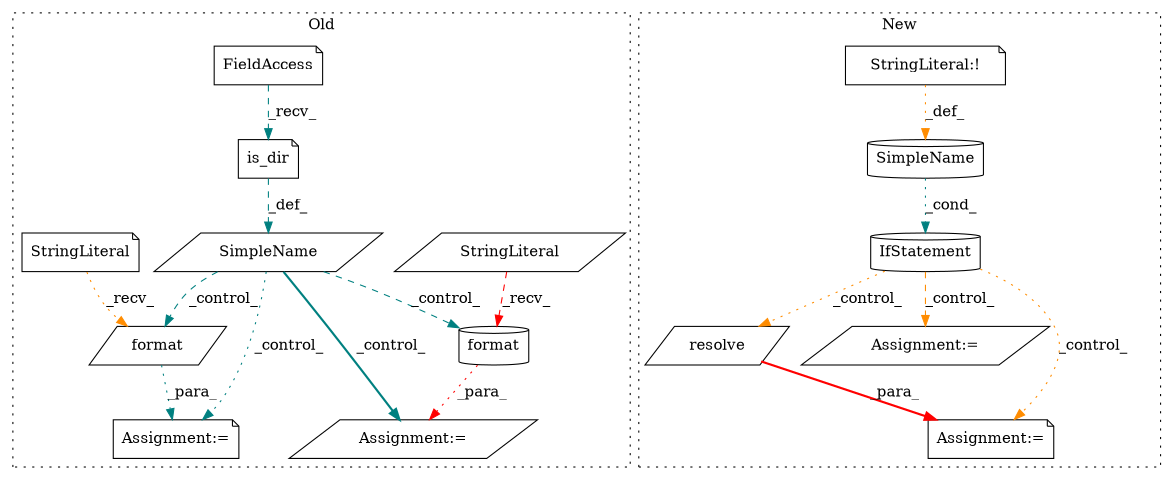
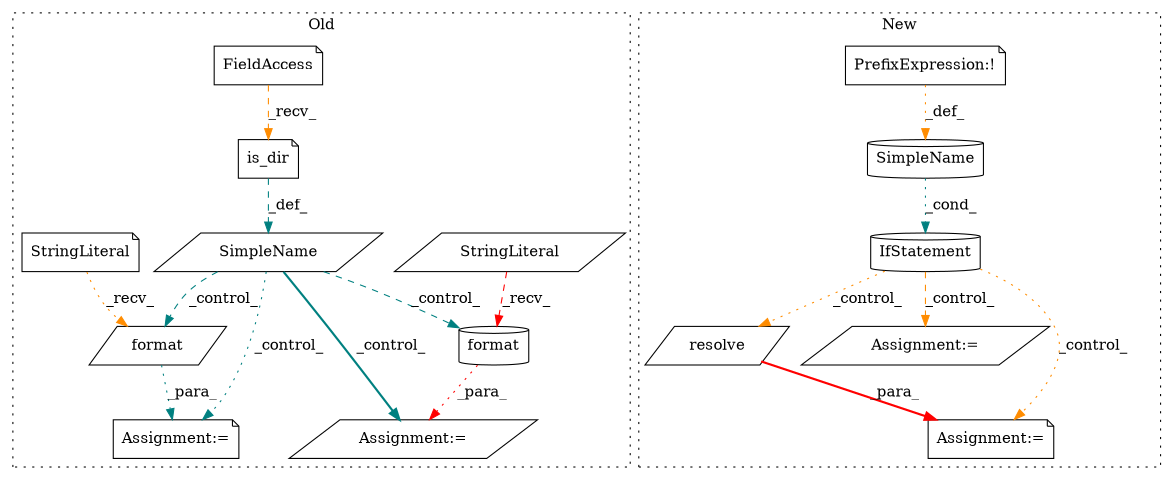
node "StringLiteral:!": label "StringLiteral:!" -> "PrefixExpression:!"
edge "FieldAccess" -> "is_dir": color teal -> darkorange
